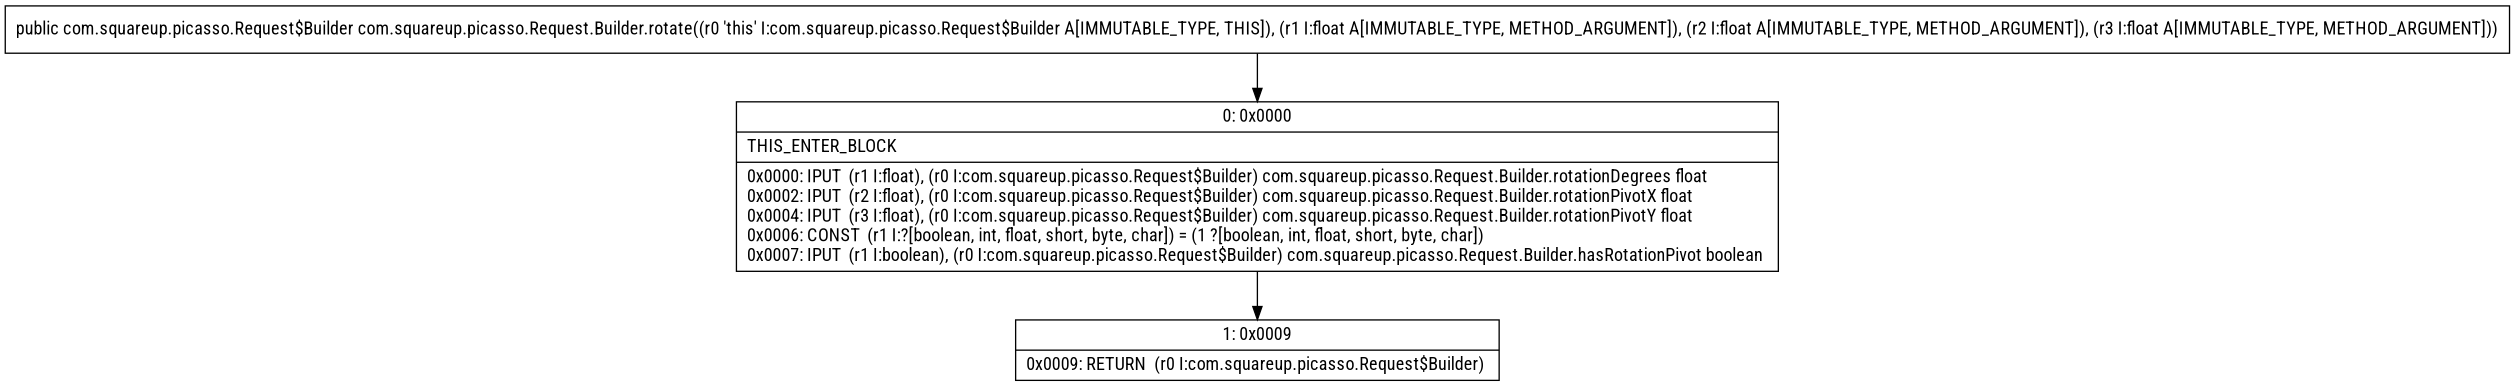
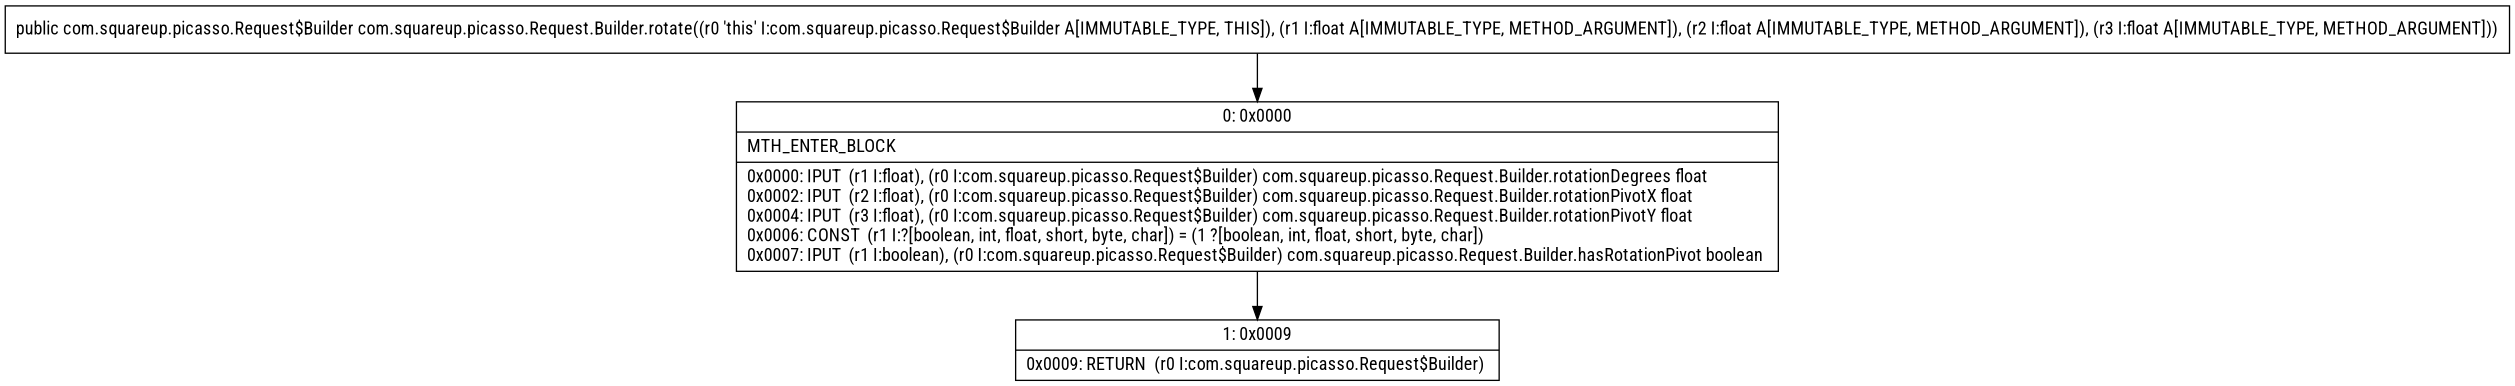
node "0: 0x0000": text "THIS_ENTER_BLOCK" -> "MTH_ENTER_BLOCK"
